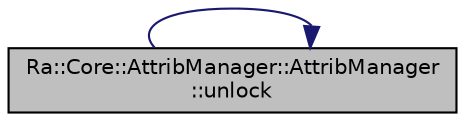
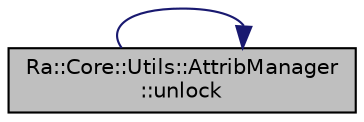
node "Ra::Core::AttribManager::AttribManager ::unlock": label "Ra::Core::AttribManager::AttribManager ::unlock" -> "Ra::Core::Utils::AttribManager ::unlock"
